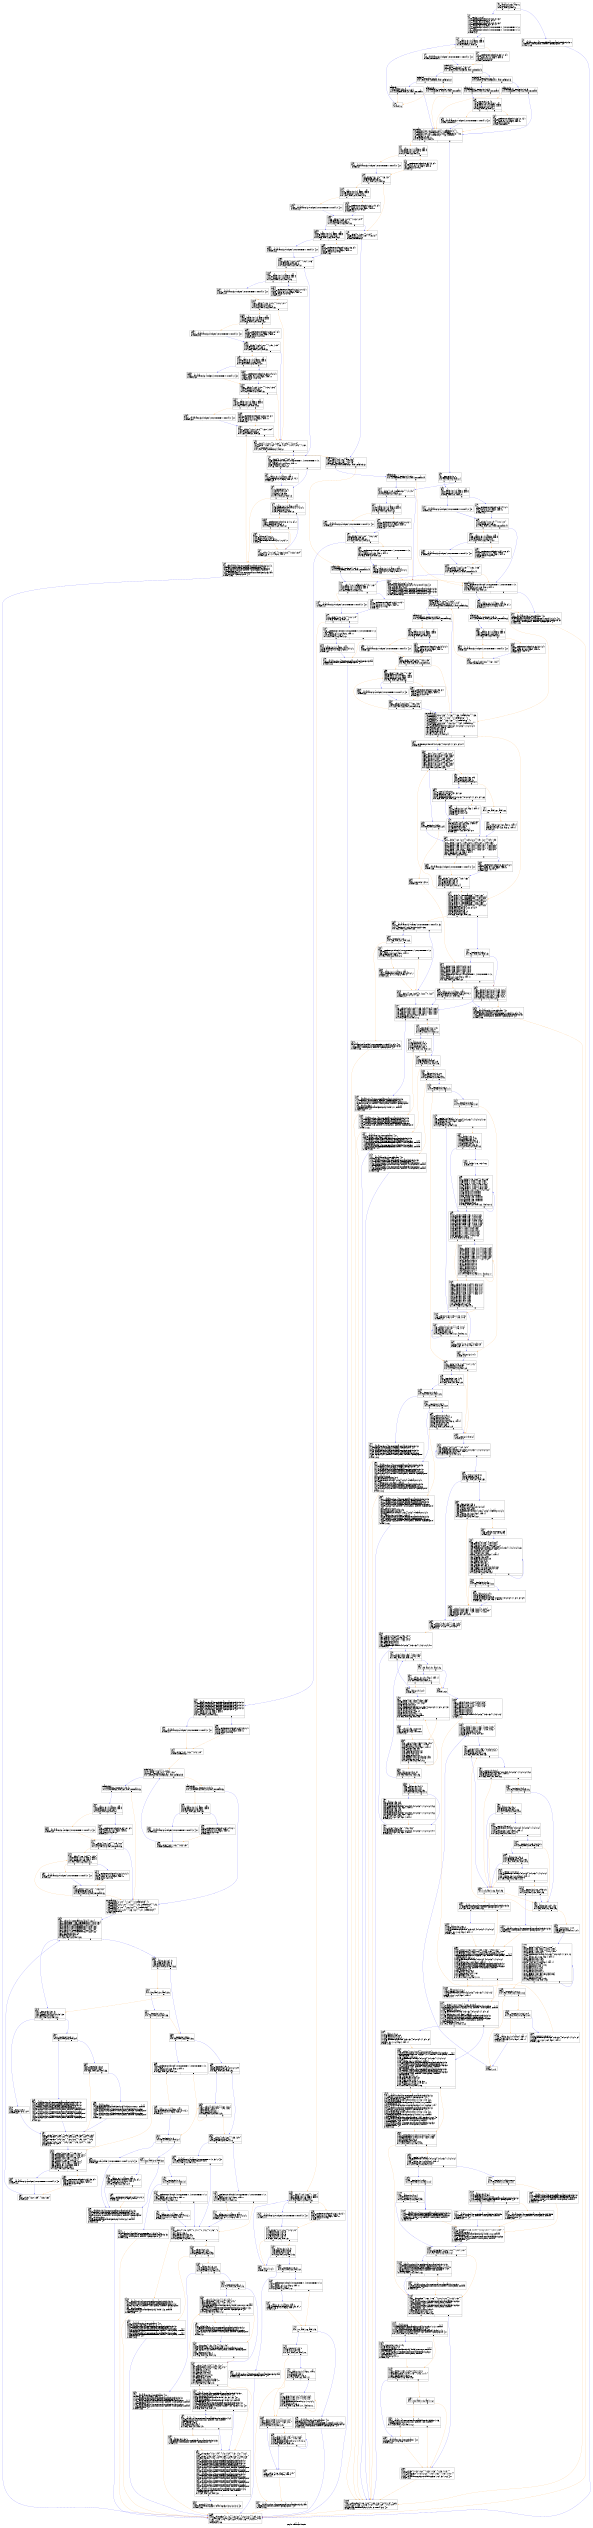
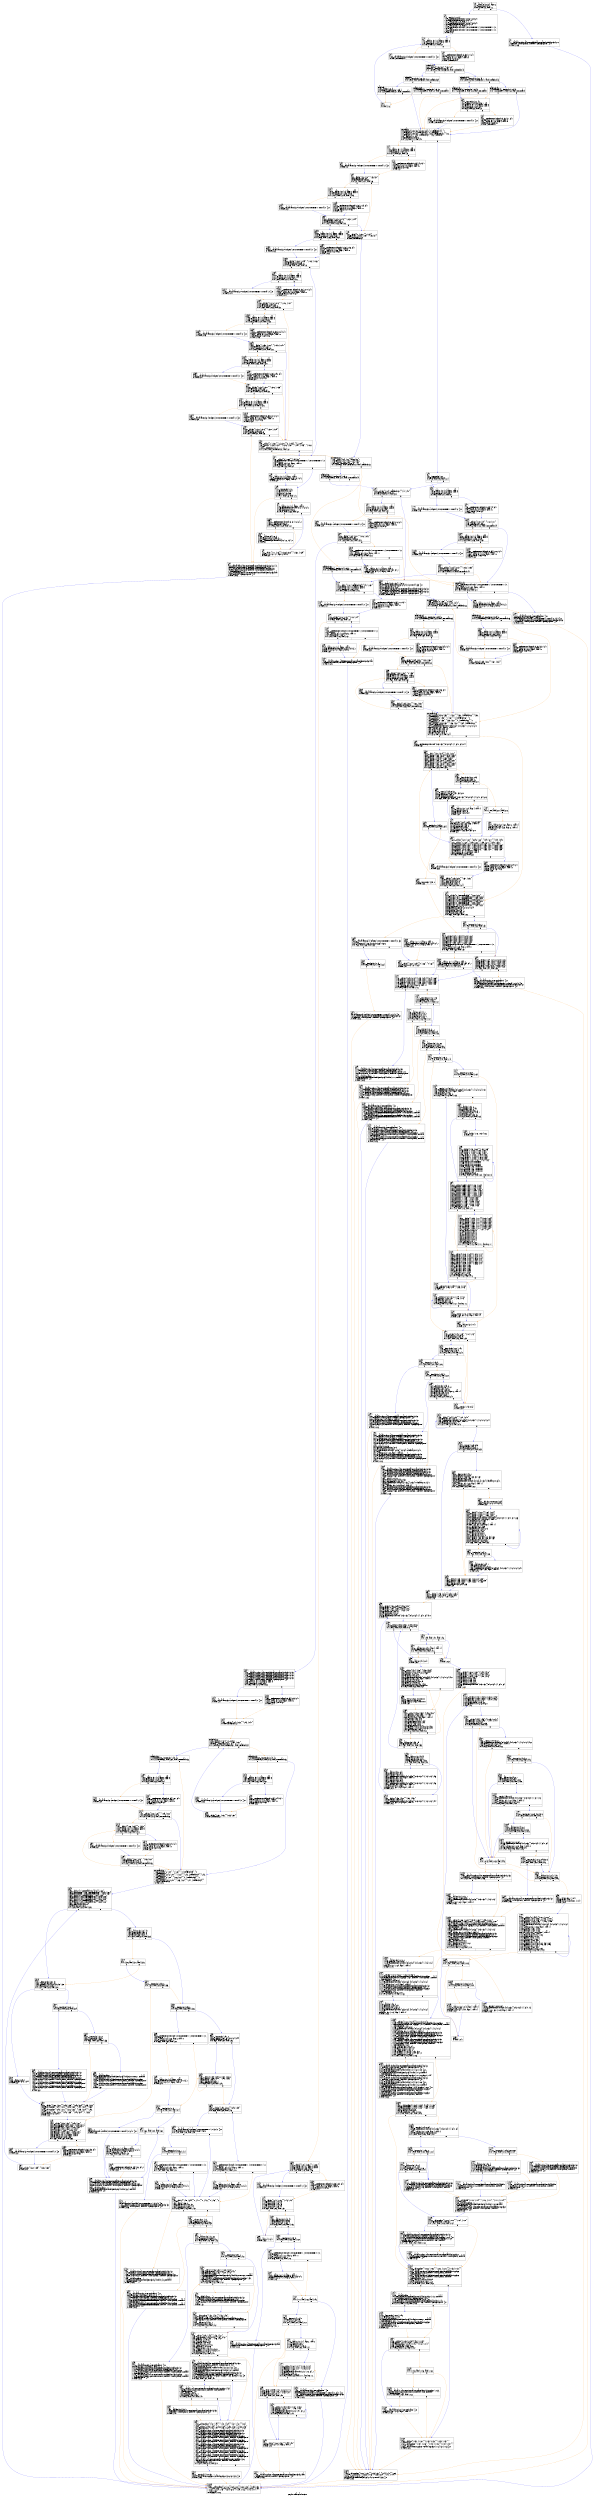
node "%664:": removed
